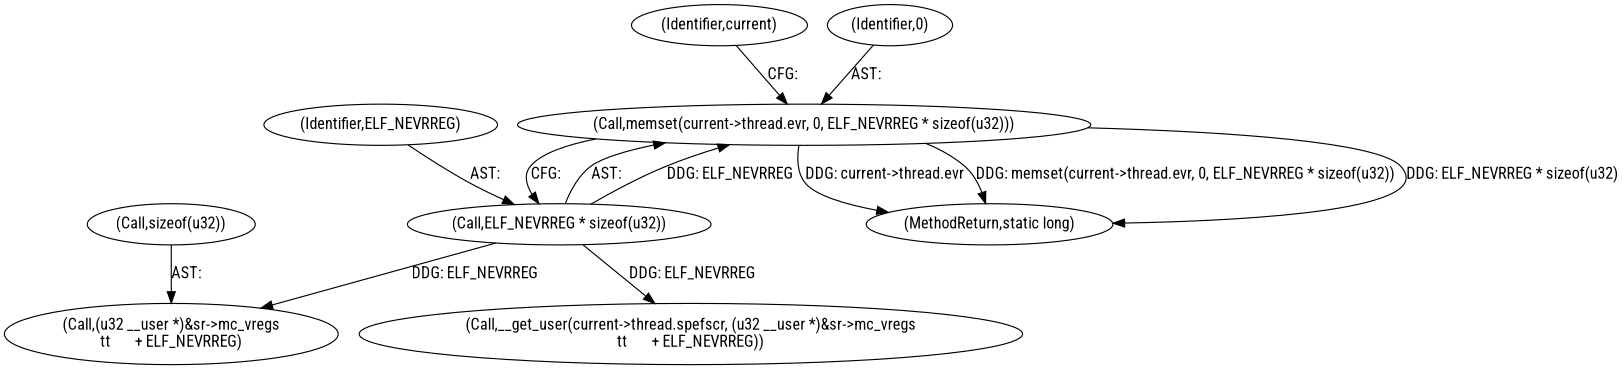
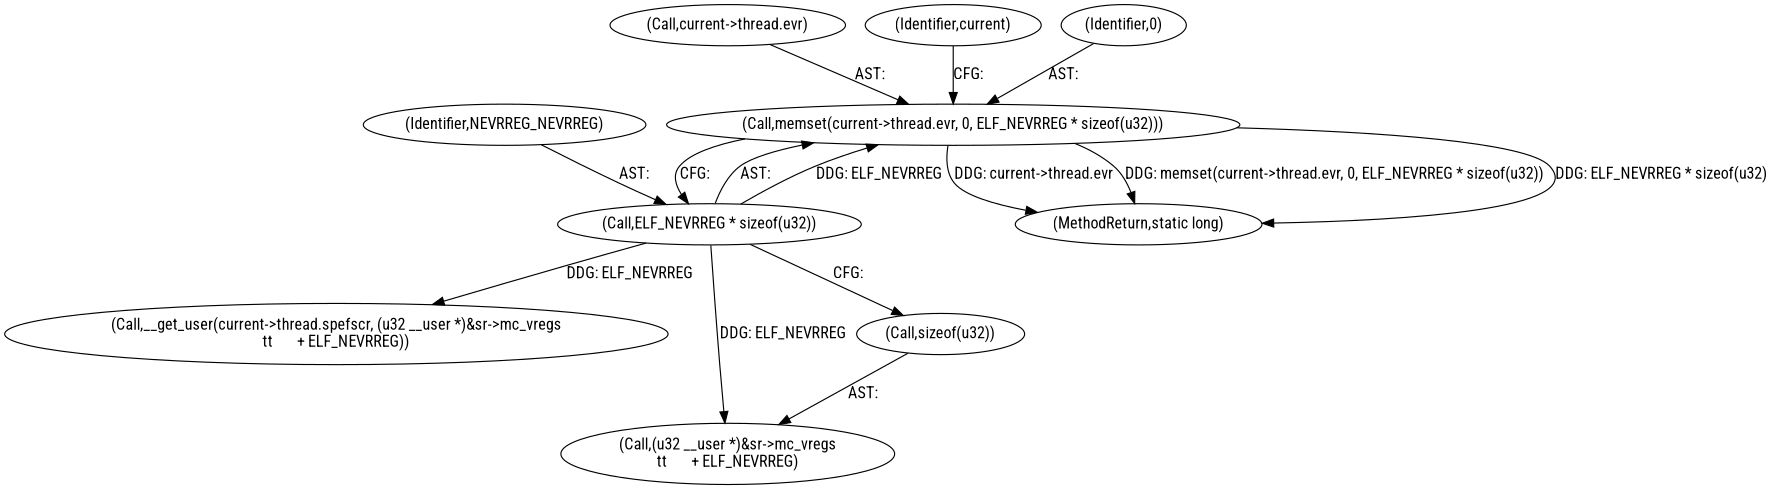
node "(Call,current->thread.evr)": added
node "(Identifier,ELF_NEVRREG)": label "(Identifier,ELF_NEVRREG)" -> "(Identifier,NEVRREG_NEVRREG)"
edge "(Call,ELF_NEVRREG * sizeof(u32))" -> "(Call,sizeof(u32))": added, label "CFG:"
